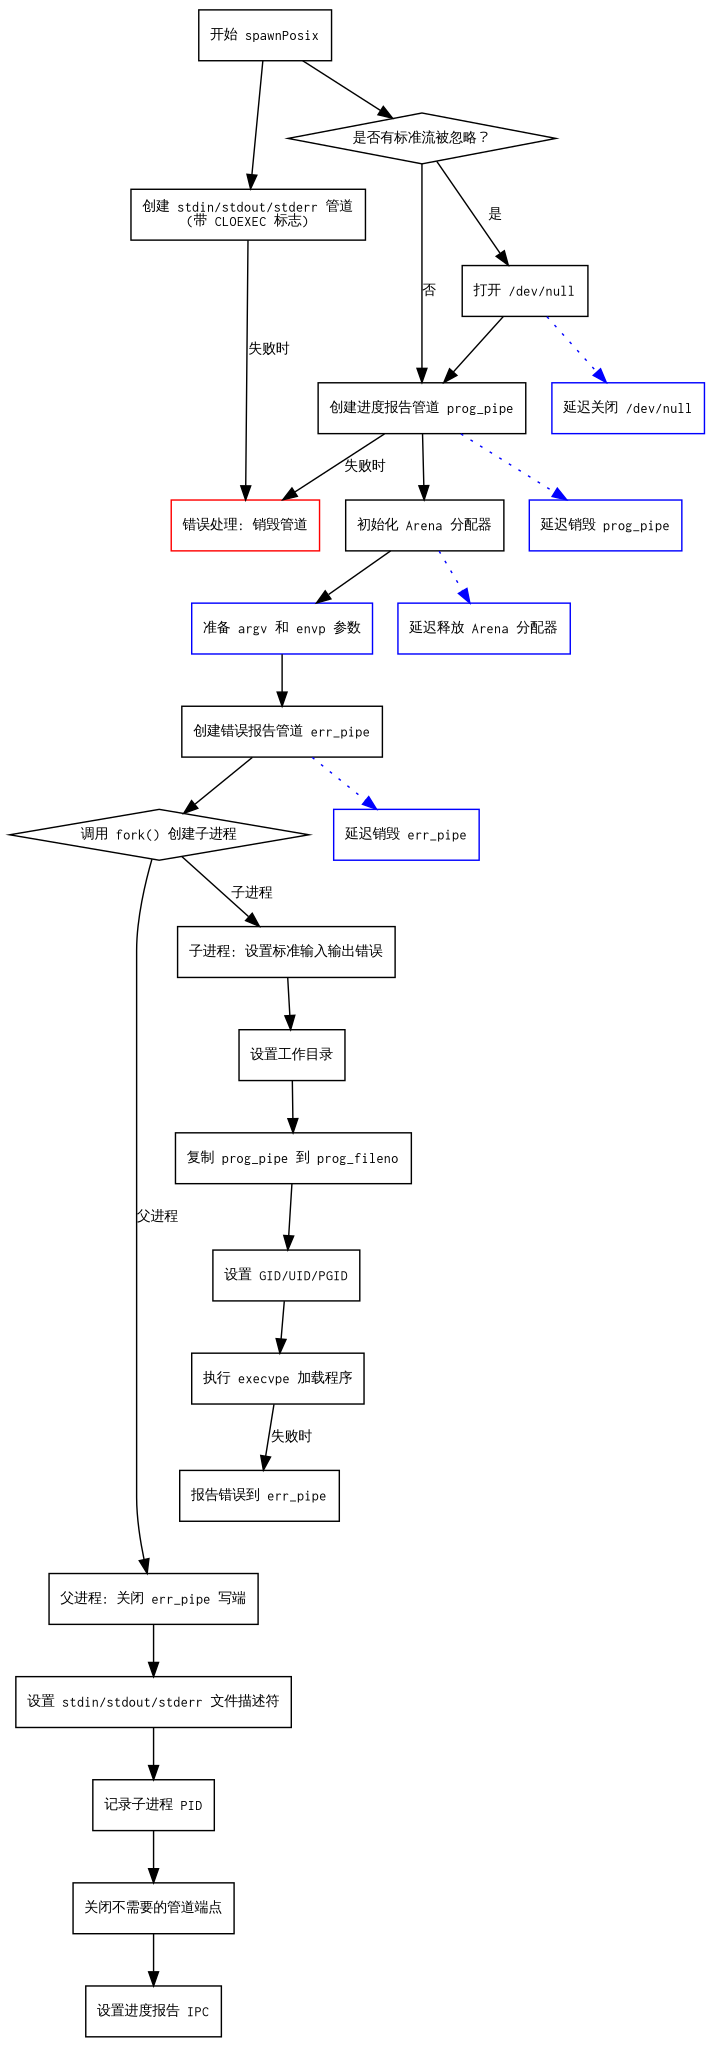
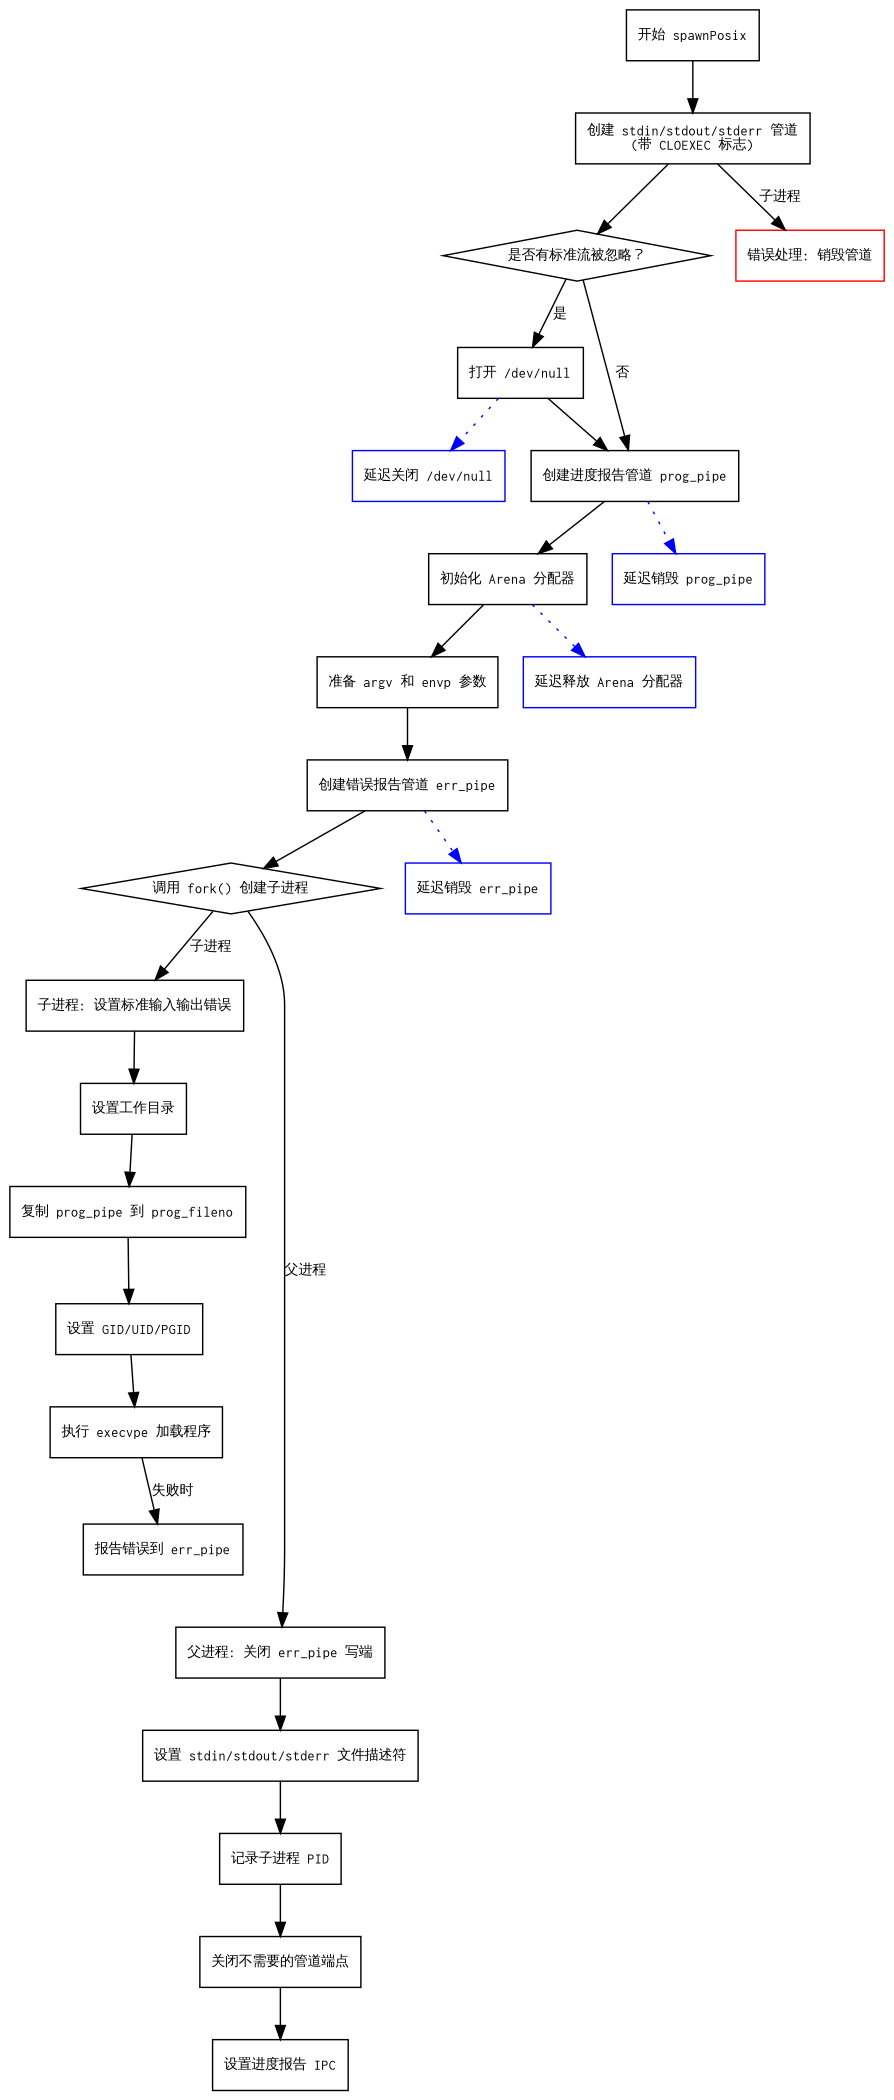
edge "开始 spawnPosix" -> "是否有标准流被忽略？": now "创建 stdin/stdout/stderr 管道 (带 CLOEXEC 标志)" -> "是否有标准流被忽略？"
edge "创建 stdin/stdout/stderr 管道 (带 CLOEXEC 标志)" -> "错误处理: 销毁管道": label "失败时" -> "子进程"
edge "创建进度报告管道 prog_pipe" -> "错误处理: 销毁管道": removed, label "失败时"
node "准备 argv 和 envp 参数": color blue -> black
